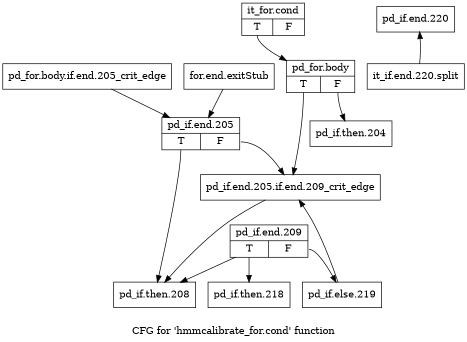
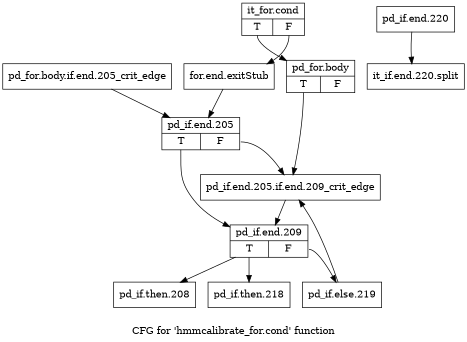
edge "it_for.cond" -> "for.end.exitStub": added
edge "it_if.end.220.split" -> "pd_if.end.220": reversed
node "pd_if.then.204": removed
edge "pd_if.end.205" -> "pd_if.then.208": now "pd_if.end.205" -> "pd_if.end.209"
edge "pd_if.end.205.if.end.209_crit_edge" -> "pd_if.then.208": now "pd_if.end.205.if.end.209_crit_edge" -> "pd_if.end.209"
